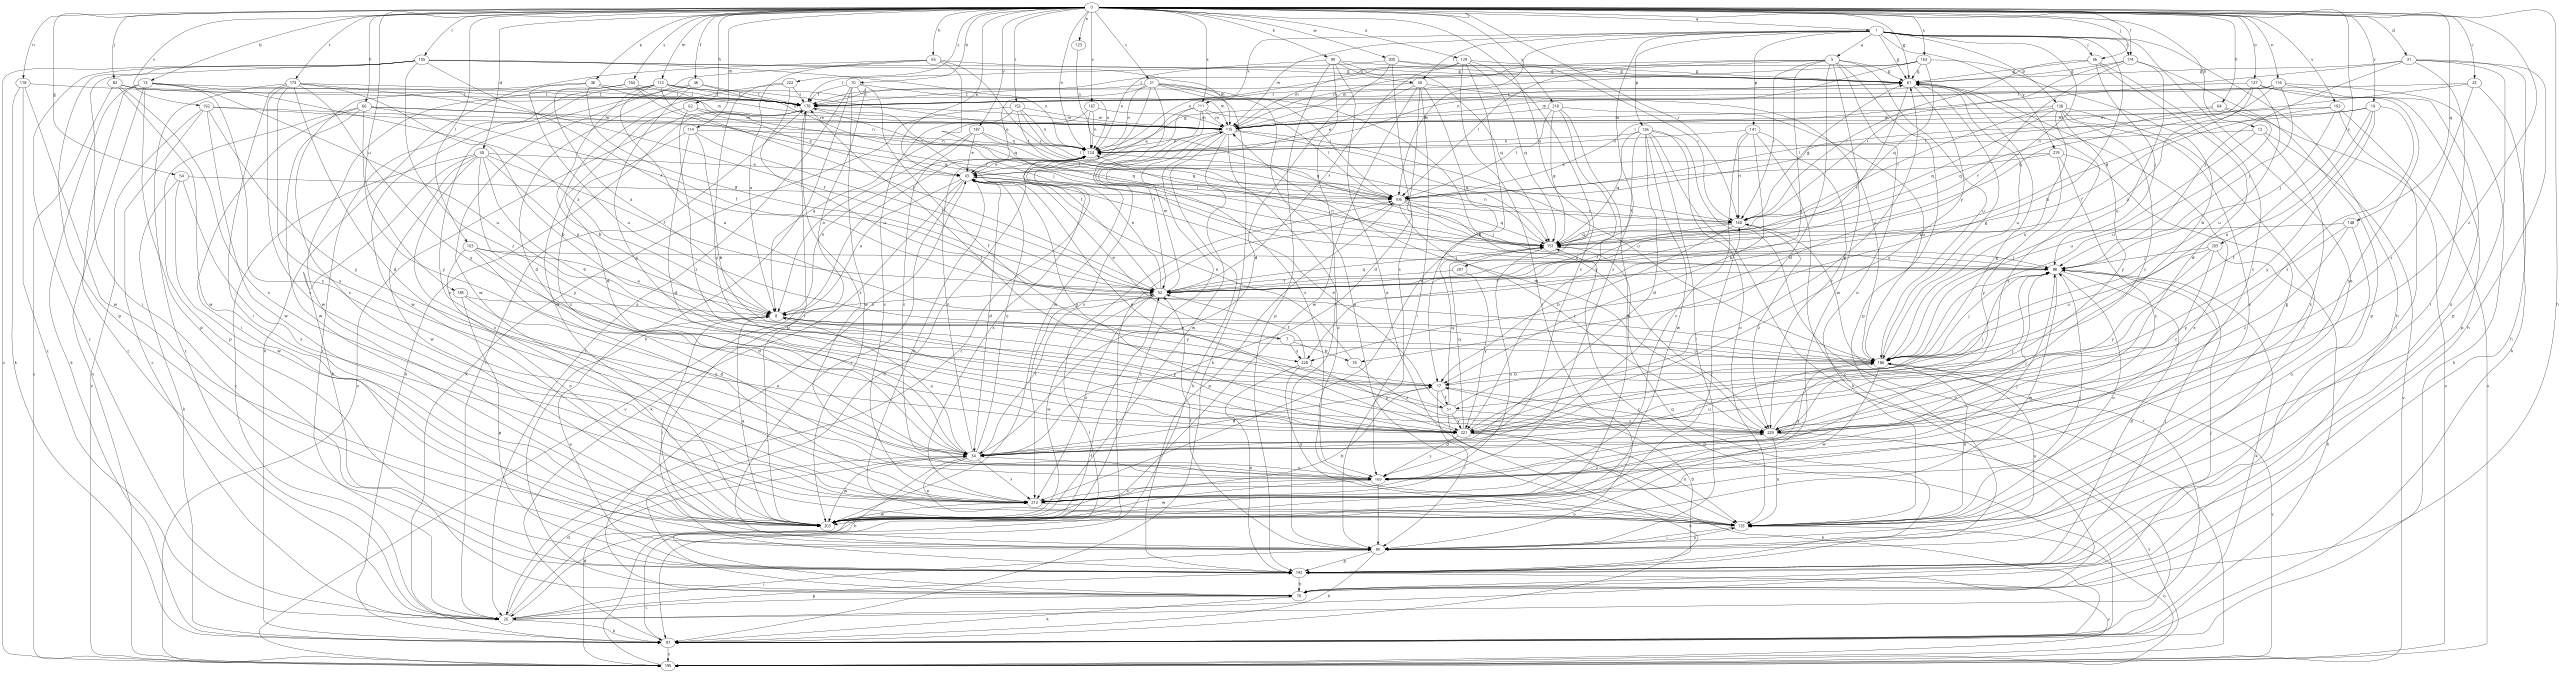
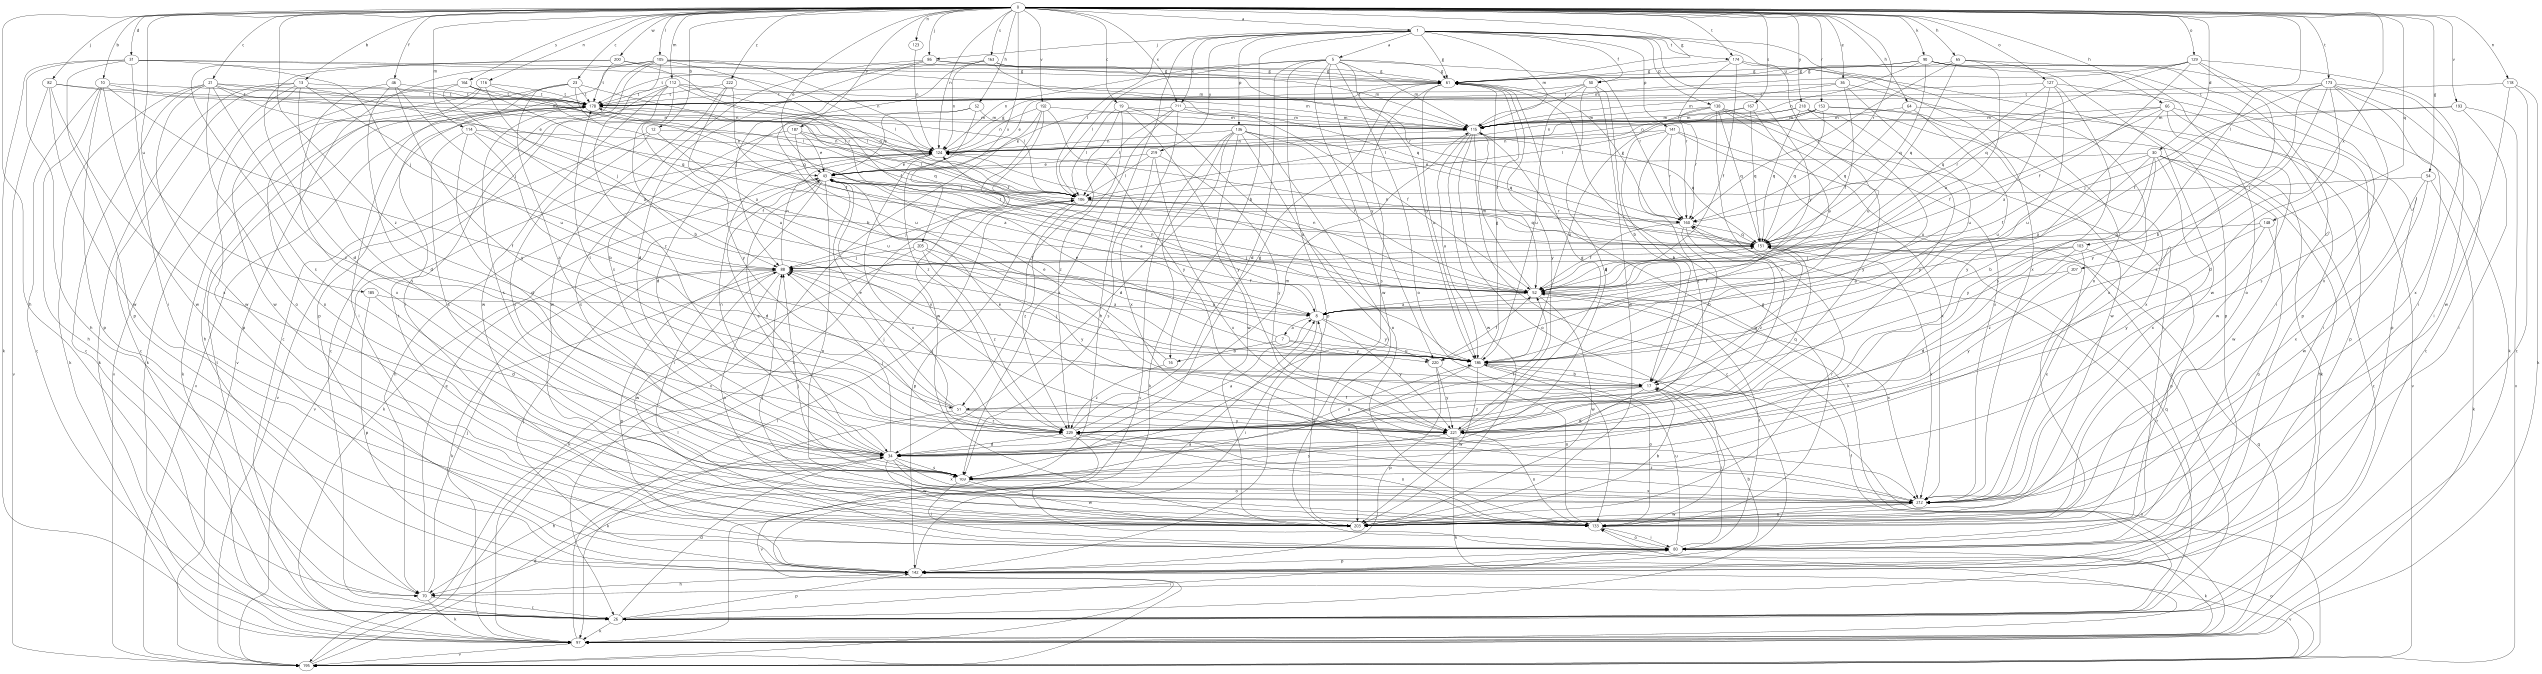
edge "116" -> "115": removed, label "m"
edge "193" -> "52": now "23" -> "52"
edge "50" -> "80": now "23" -> "80"
